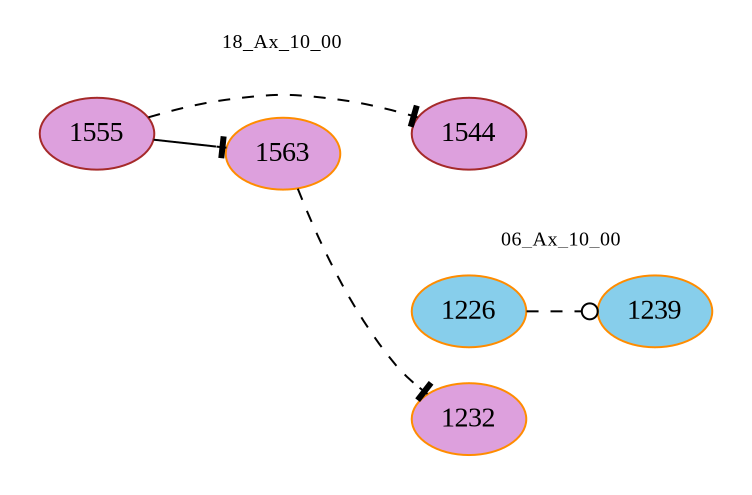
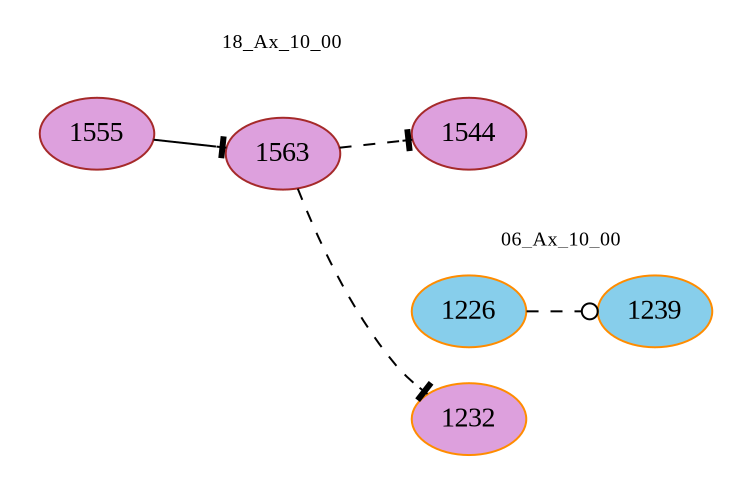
edge "1555" -> "1544": now "1563" -> "1544"
node "1563": color darkorange -> brown
